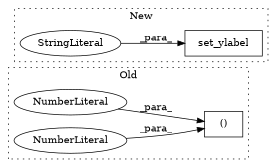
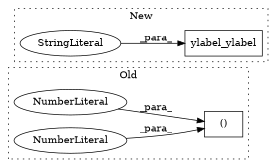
node "set_ylabel": label "set_ylabel" -> "ylabel_ylabel"
